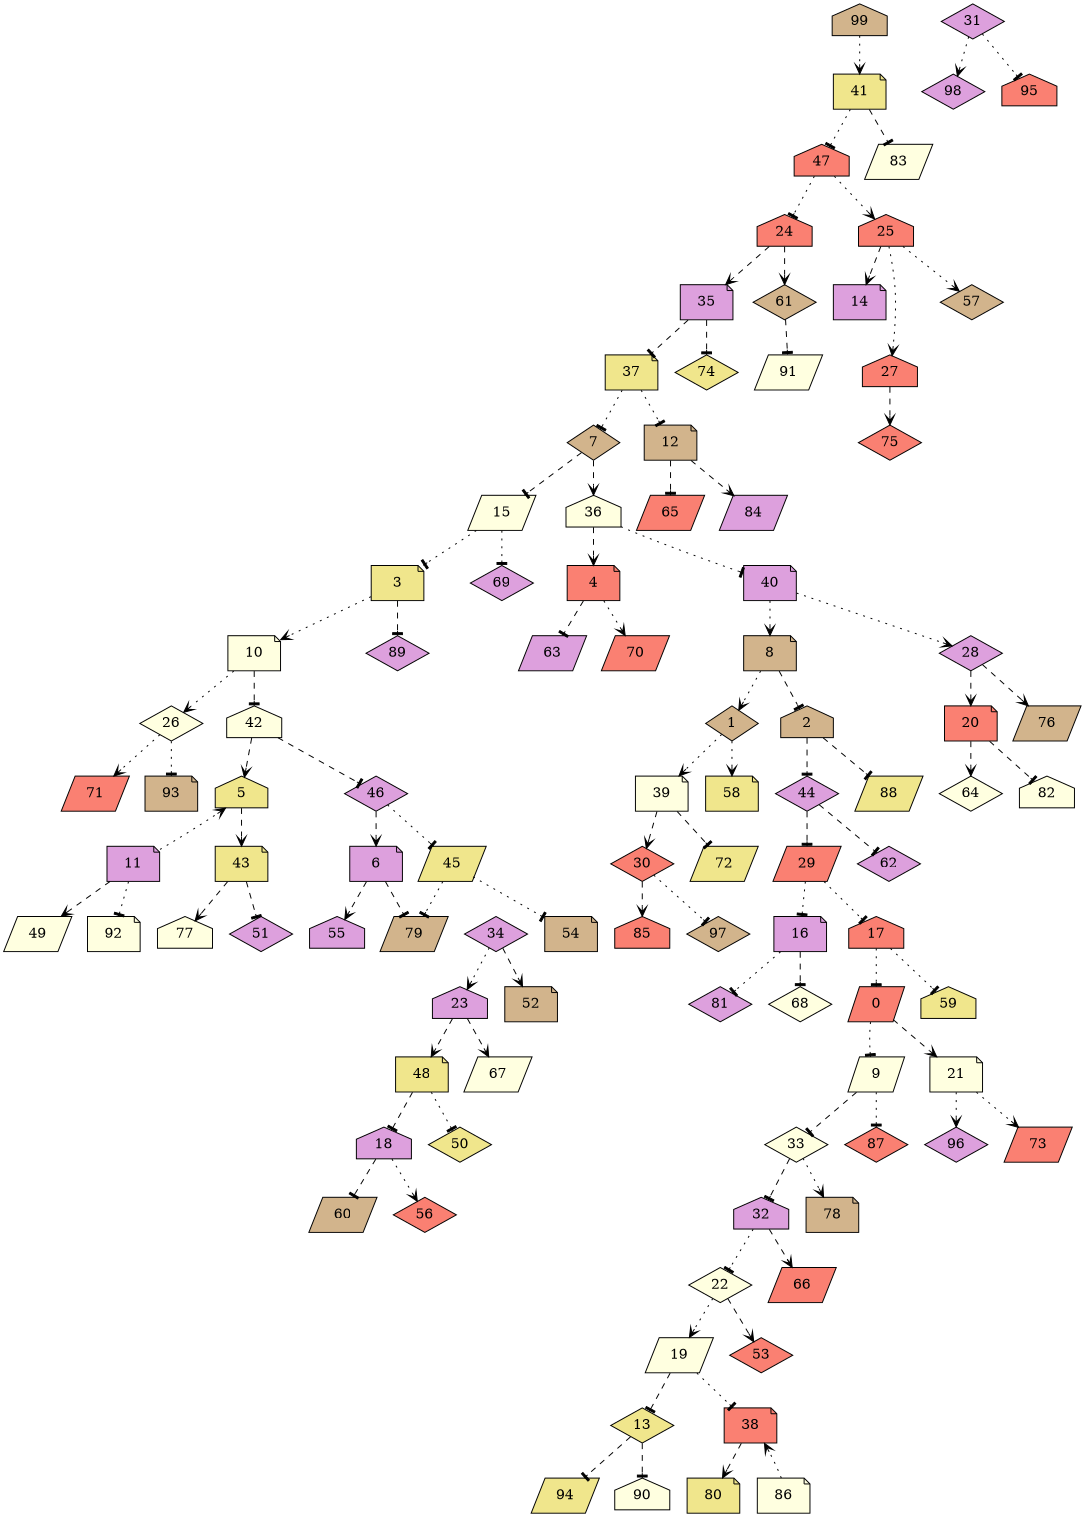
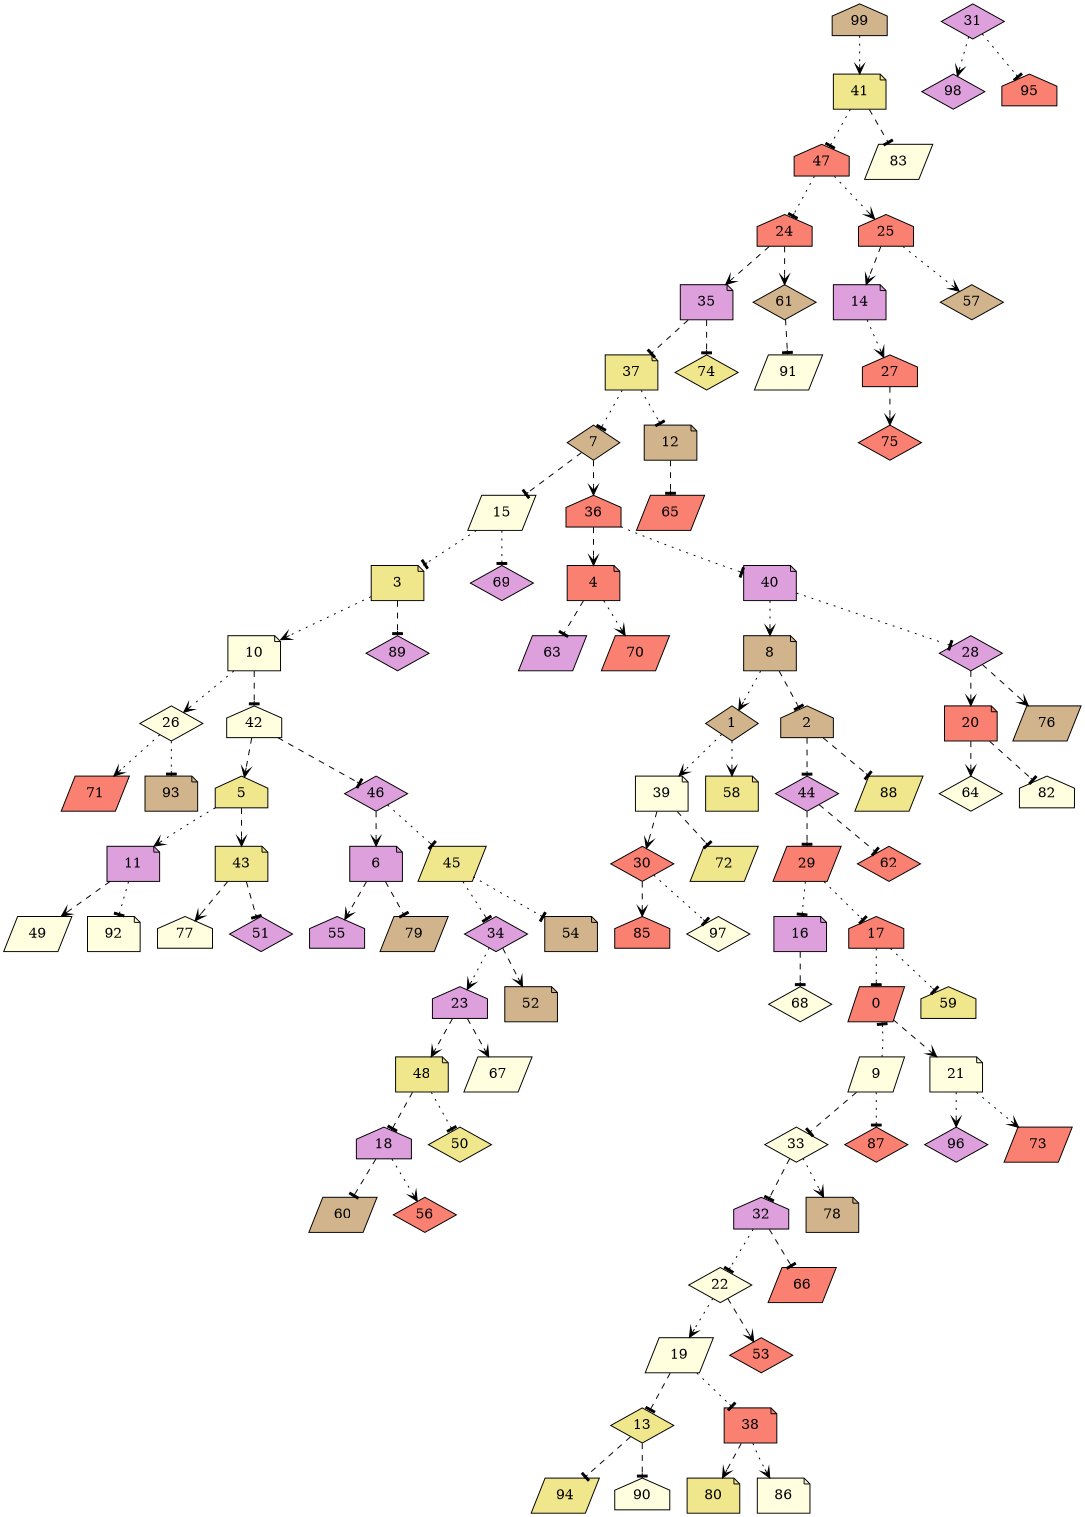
edge "25" -> "27": now "14" -> "27"
node "36": fillcolor lightyellow -> salmon
node "84": removed
edge "40" -> "28": arrowhead vee -> tee
edge "11" -> "5": reversed
node "62": fillcolor plum -> salmon
edge "45" -> "79": now "45" -> "34"
node "97": fillcolor tan -> lightyellow
node "81": removed
edge "0" -> "9": reversed
edge "32" -> "66": arrowhead vee -> tee
edge "86" -> "38": reversed
